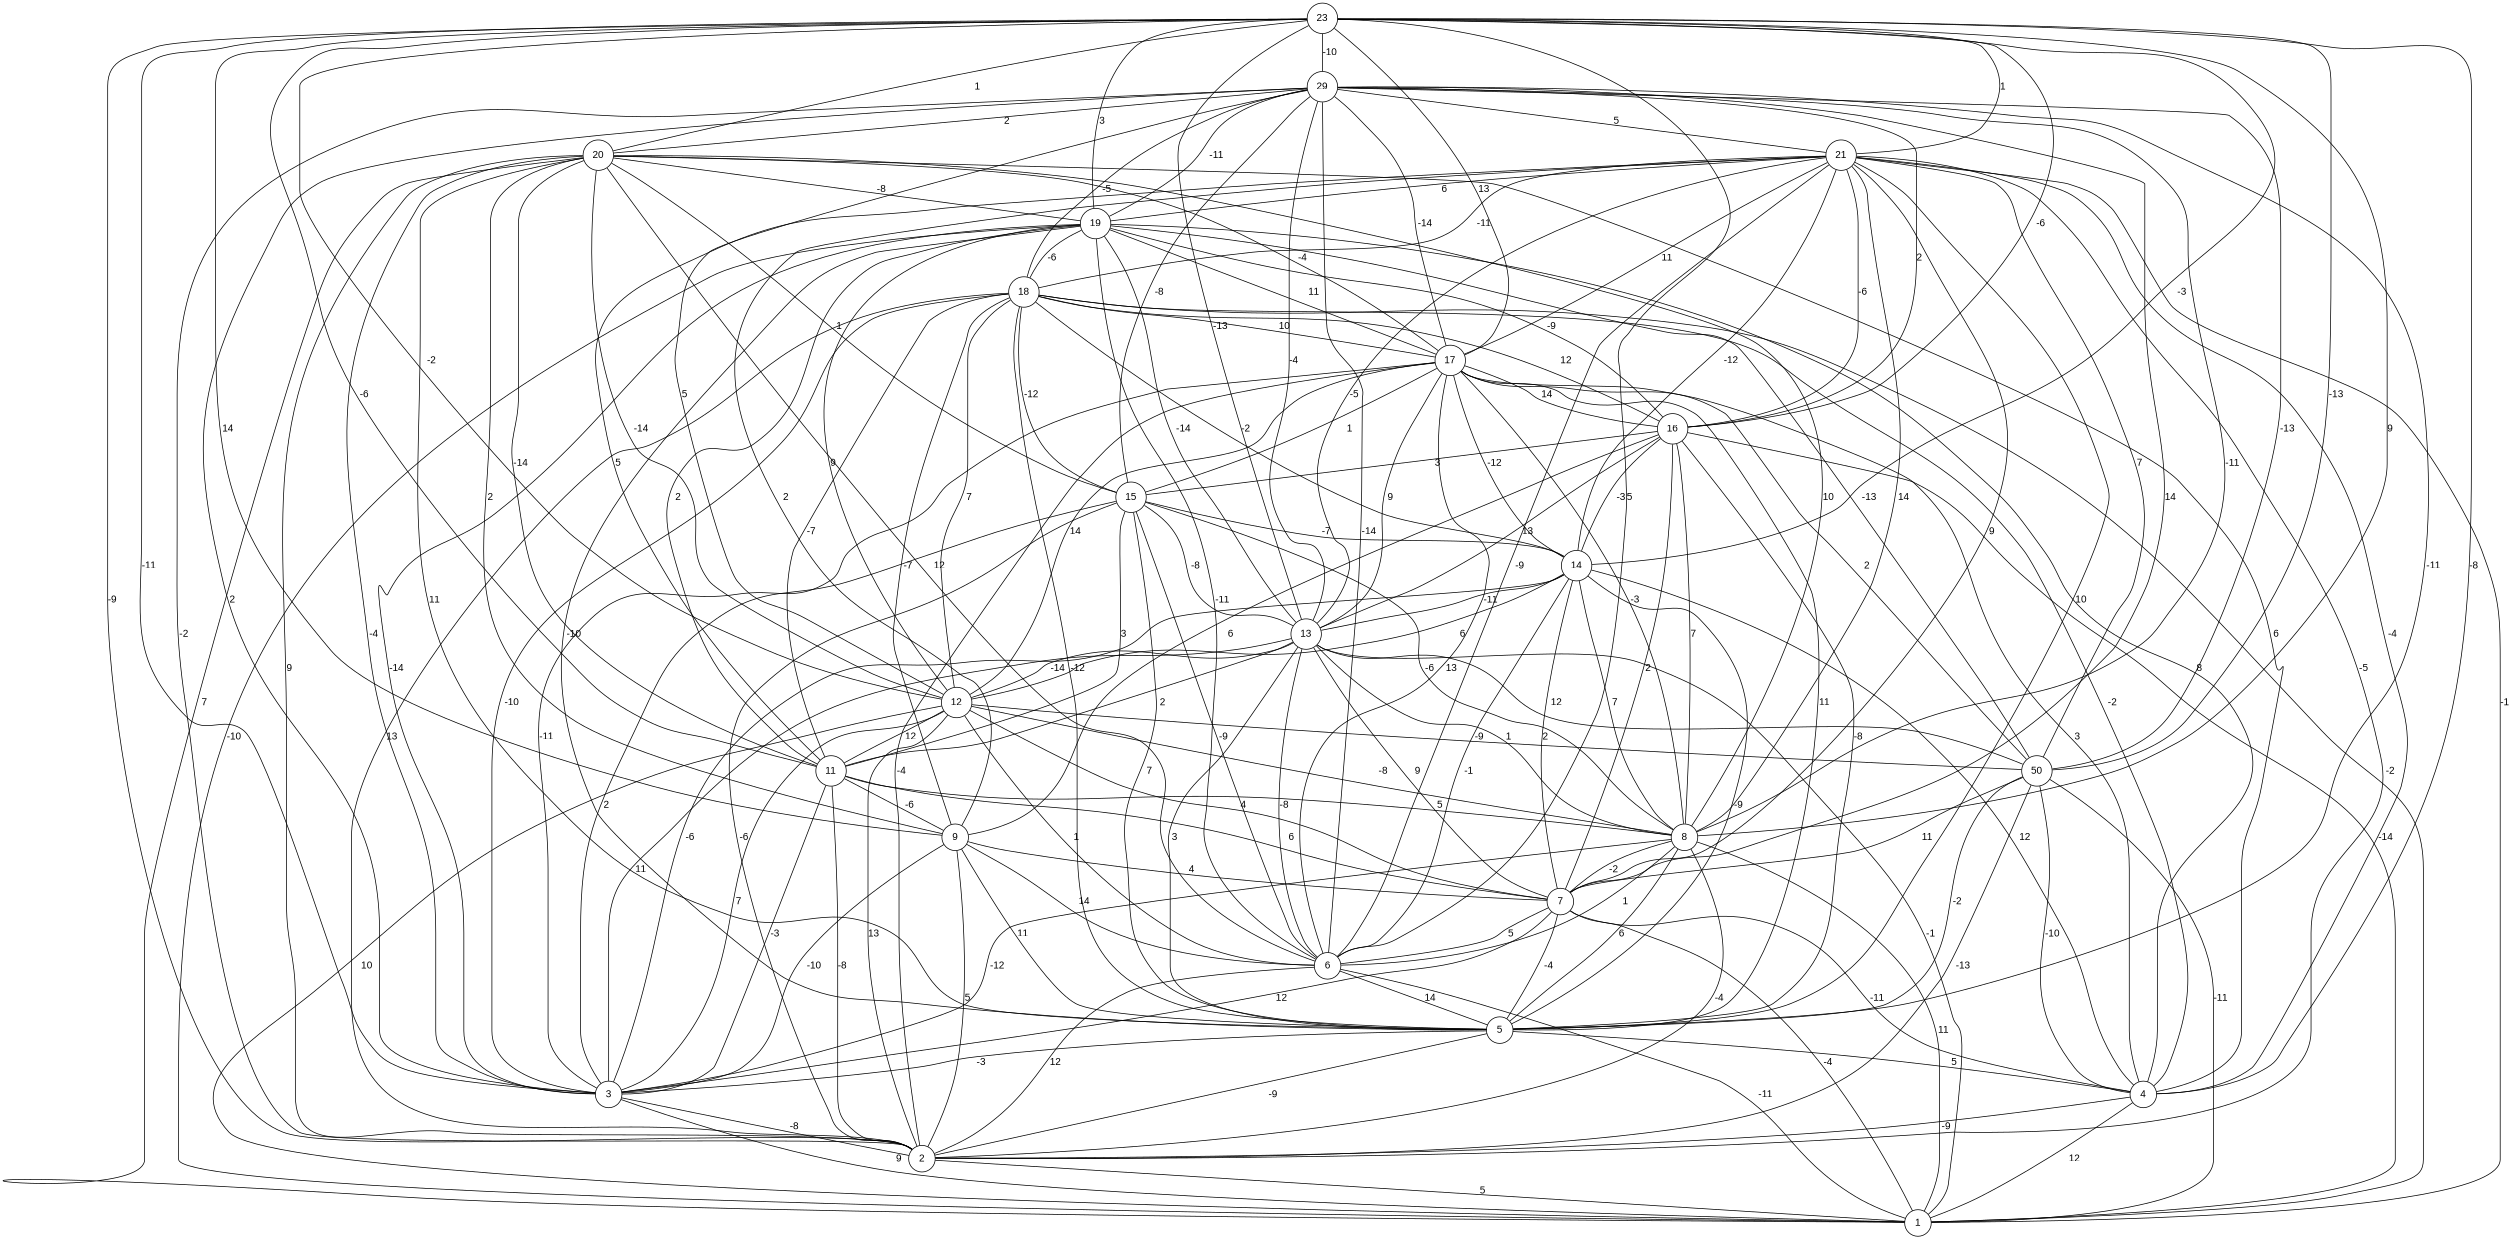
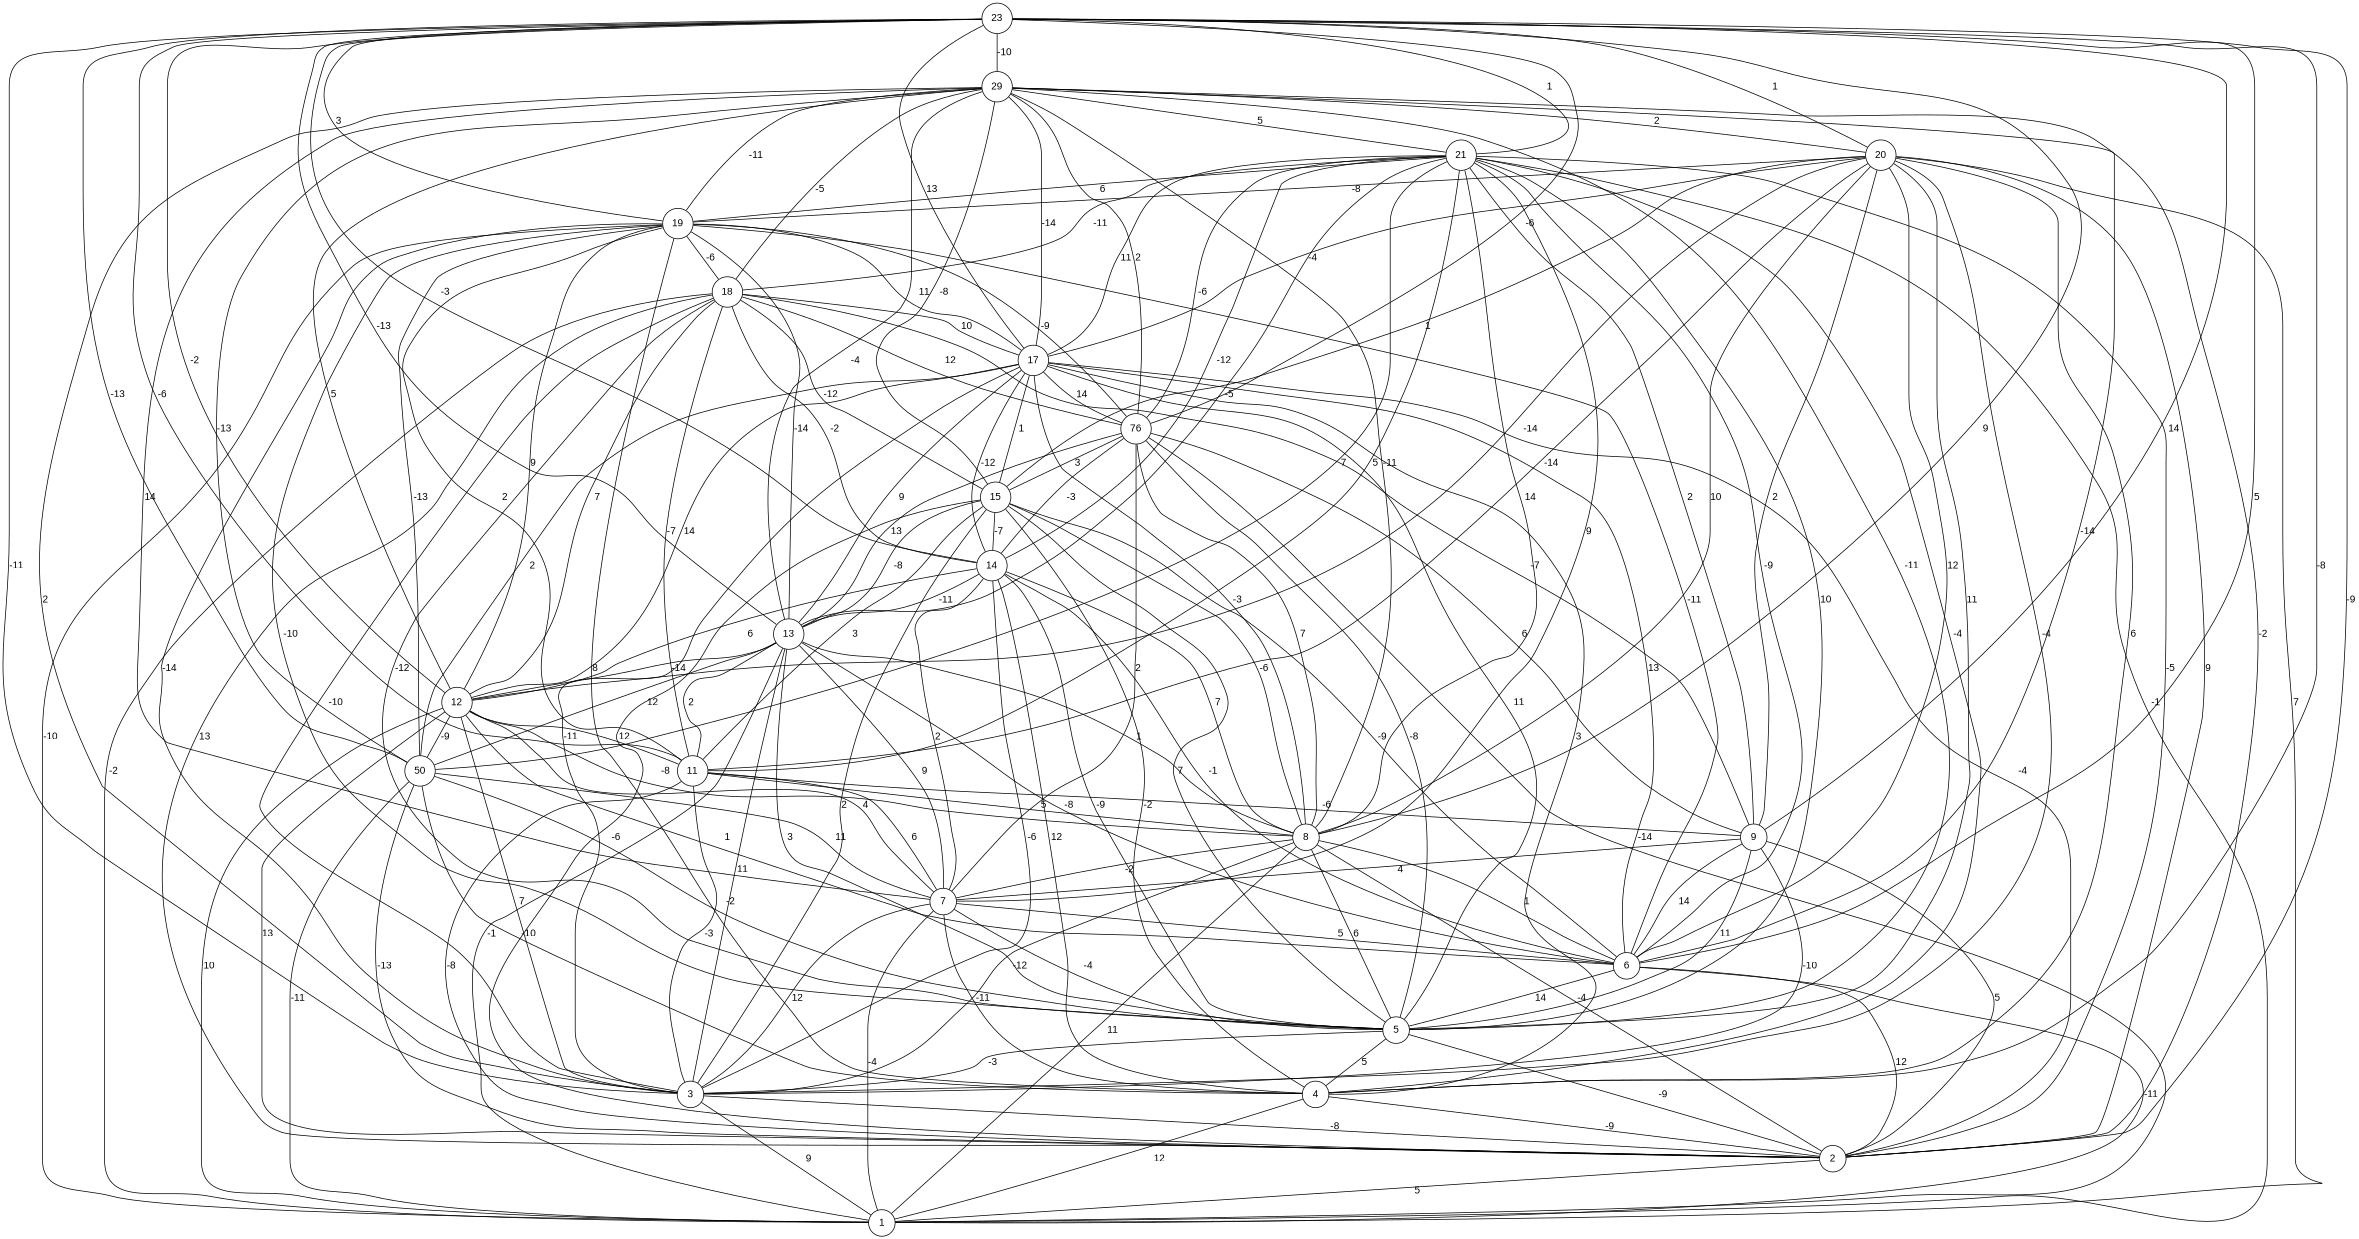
edge "18" -- "4": now "15" -- "4"
node "16": label "16" -> "76"
